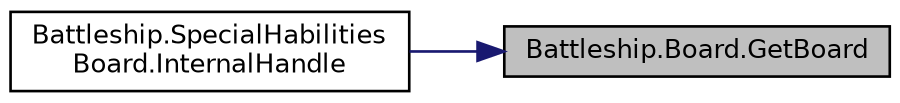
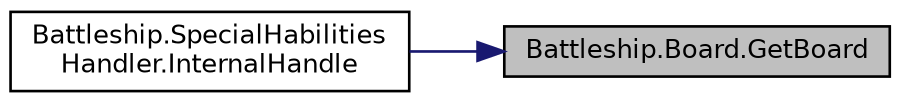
node "Battleship.SpecialHabilities Board.InternalHandle": label "Battleship.SpecialHabilities Board.InternalHandle" -> "Battleship.SpecialHabilities Handler.InternalHandle"
